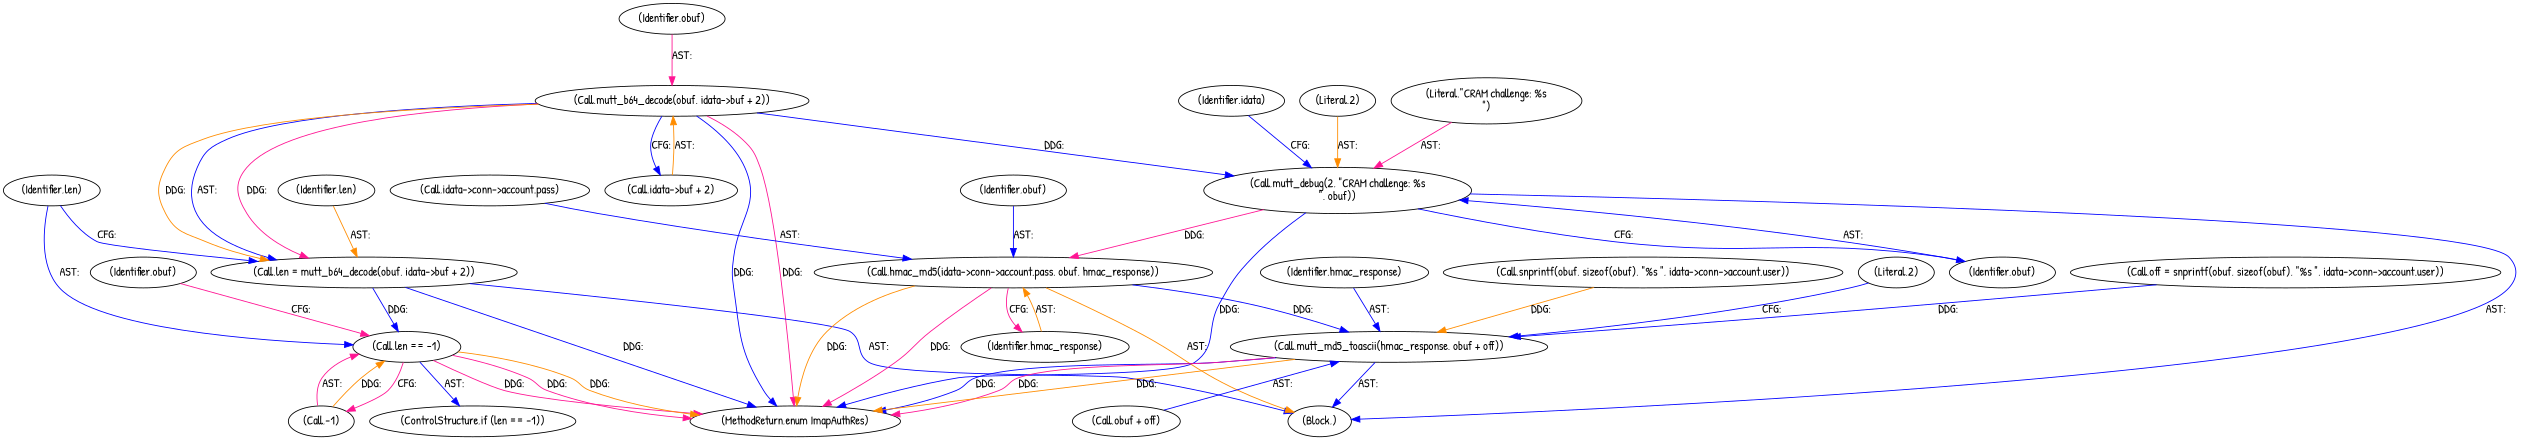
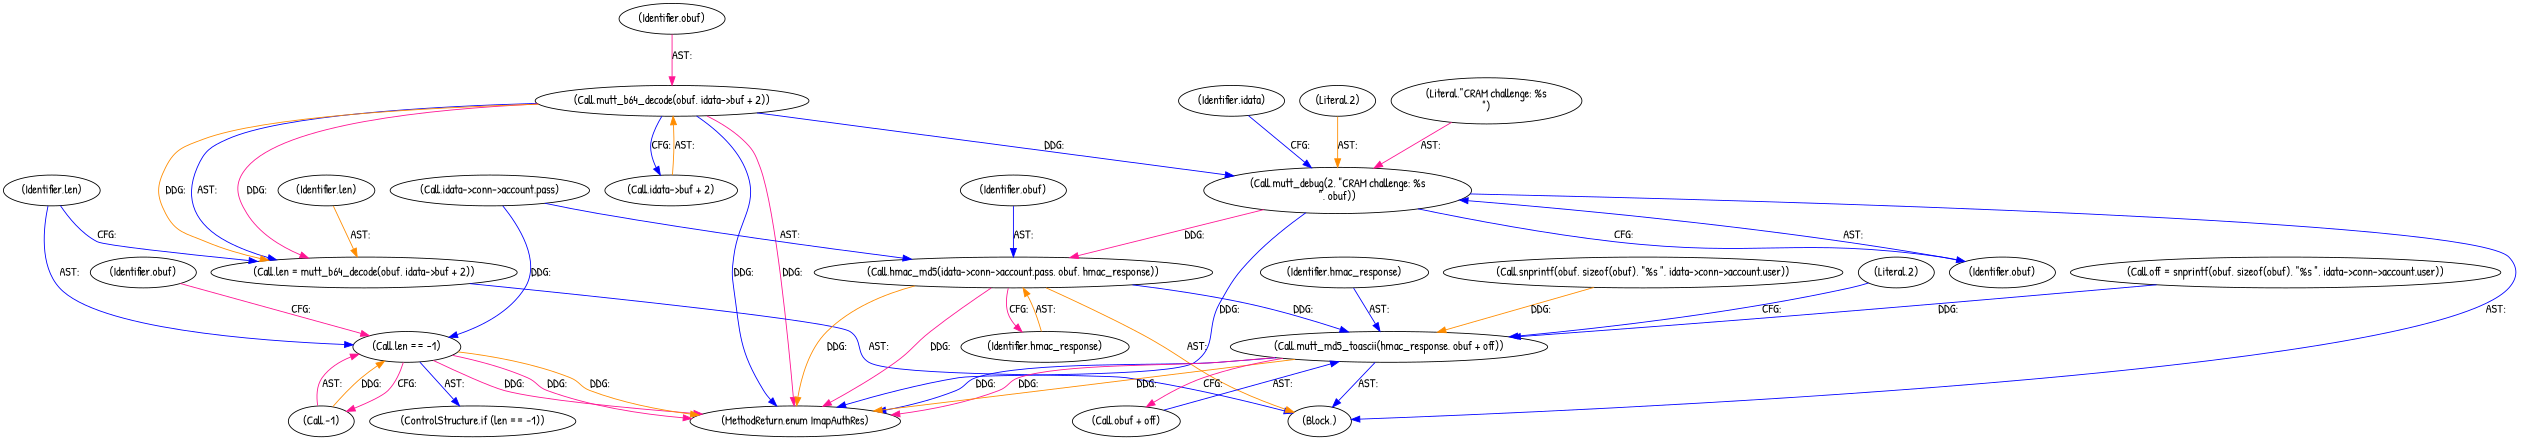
edge "(Call,len = mutt_b64_decode(obuf, idata->buf + 2))" -> "(Call,len == -1)": now "(Call,idata->conn->account.pass)" -> "(Call,len == -1)"
edge "(Call,len = mutt_b64_decode(obuf, idata->buf + 2))" -> "(MethodReturn,enum ImapAuthRes)": removed, label "DDG:"
edge "(Call,mutt_md5_toascii(hmac_response, obuf + off))" -> "(Call,obuf + off)": added, label "CFG:"
